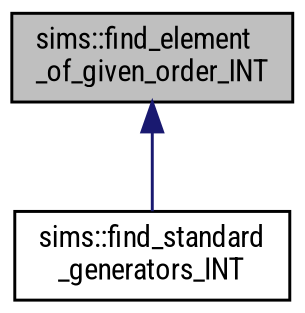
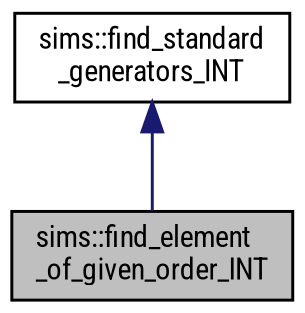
edge "sims::find_standard _generators_INT" -> "sims::find_element _of_given_order_INT": reversed
